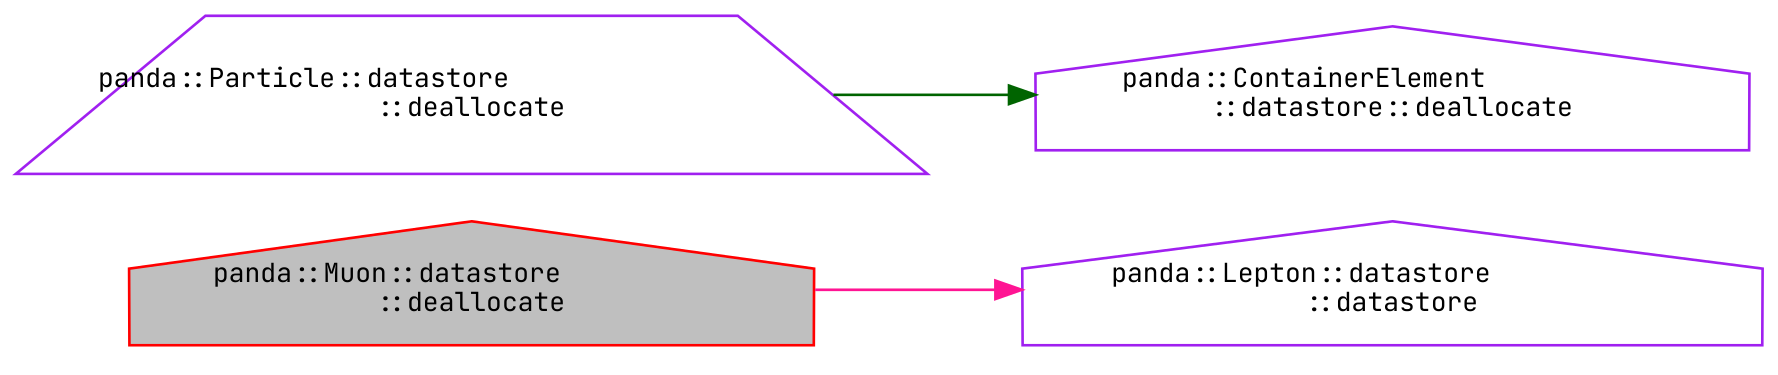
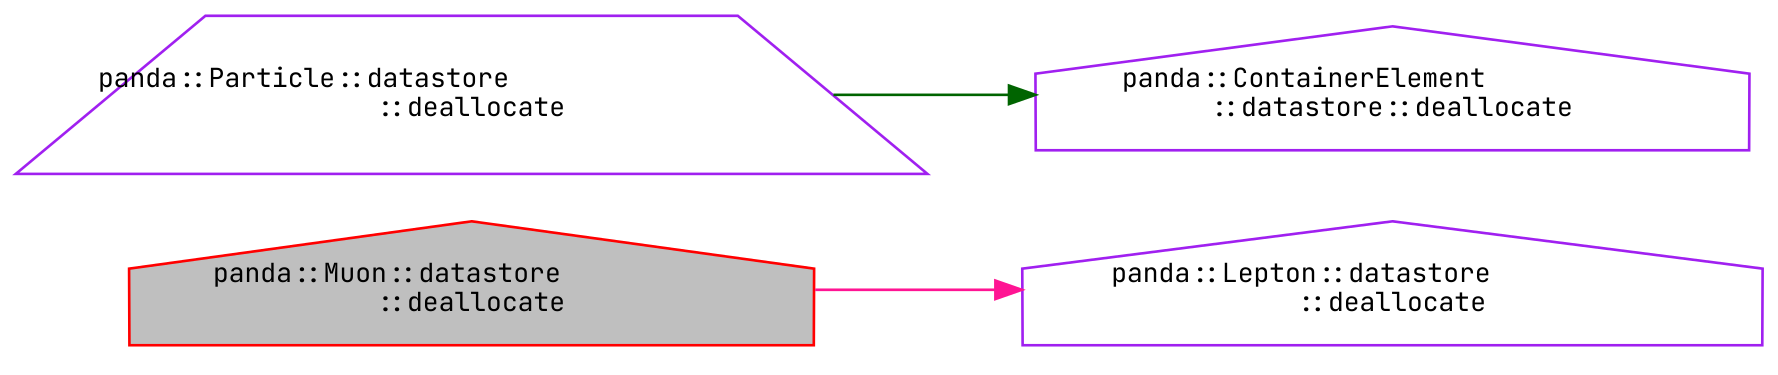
node "panda::Lepton::datastore ::datastore": label "panda::Lepton::datastore ::datastore" -> "panda::Lepton::datastore ::deallocate"
